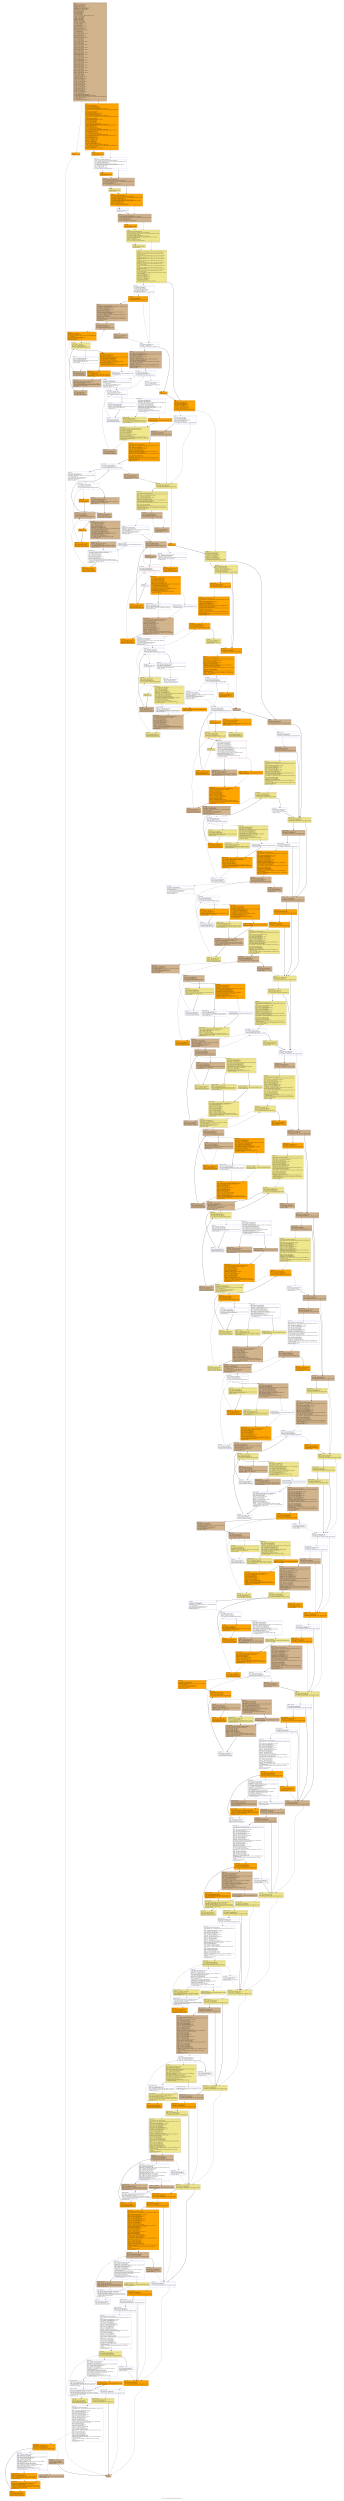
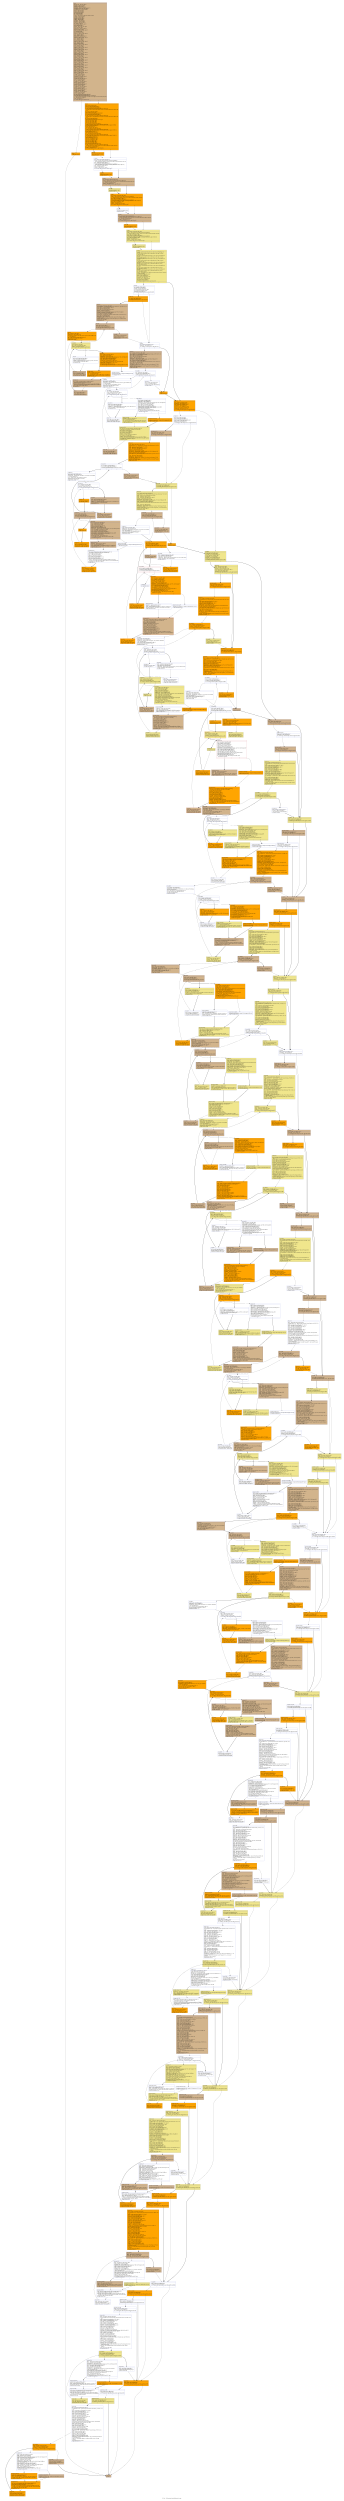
node "for.cond202:": fillcolor tan -> orange
